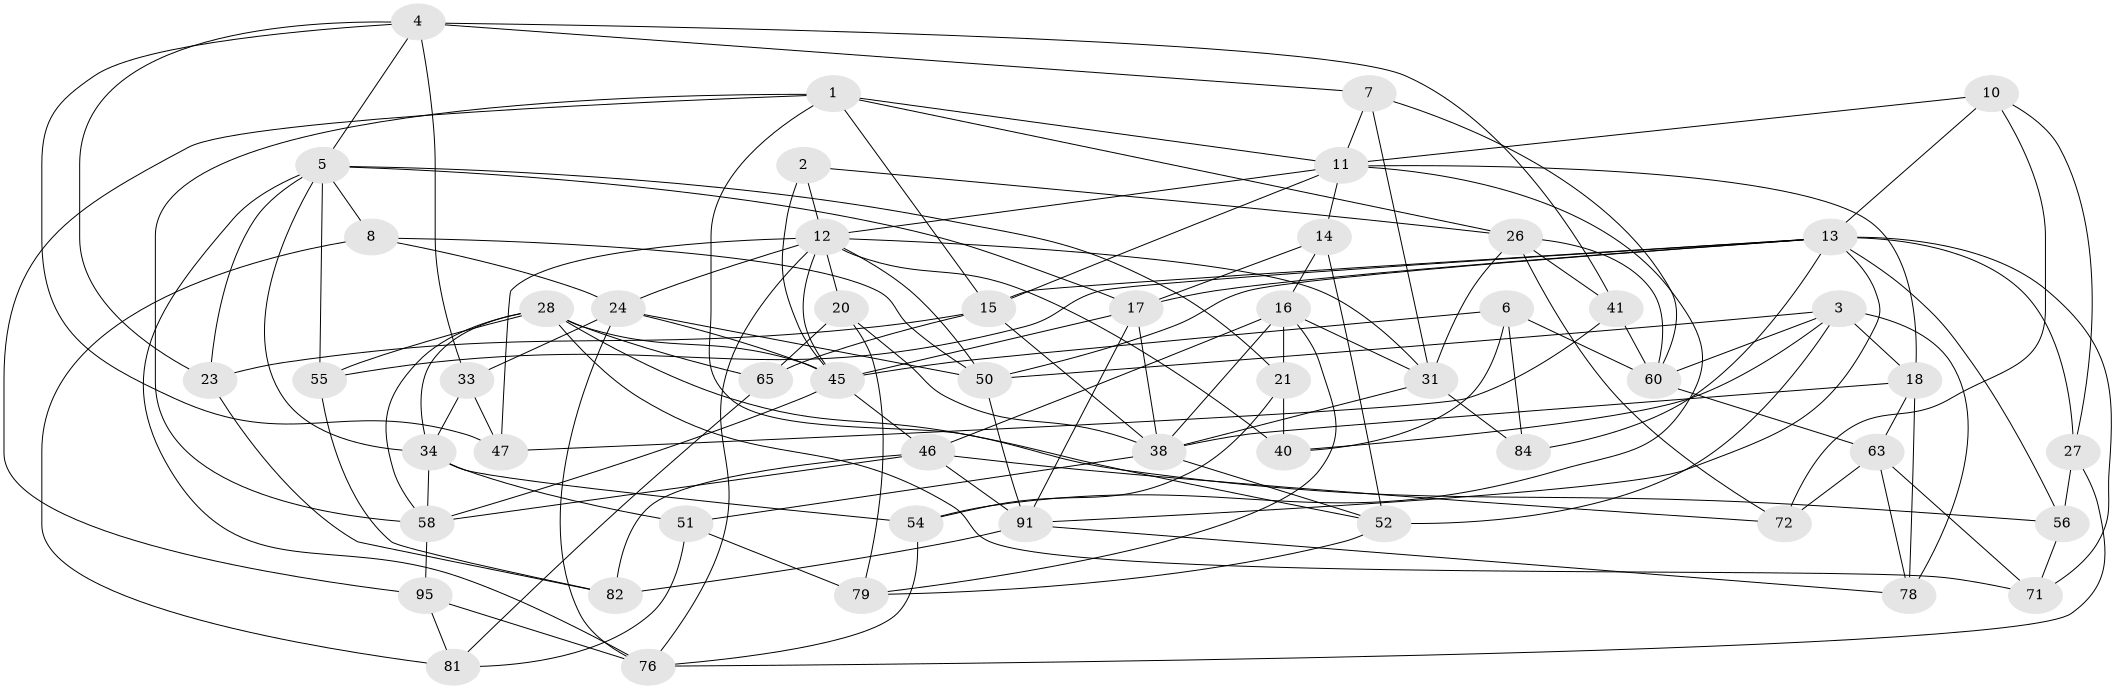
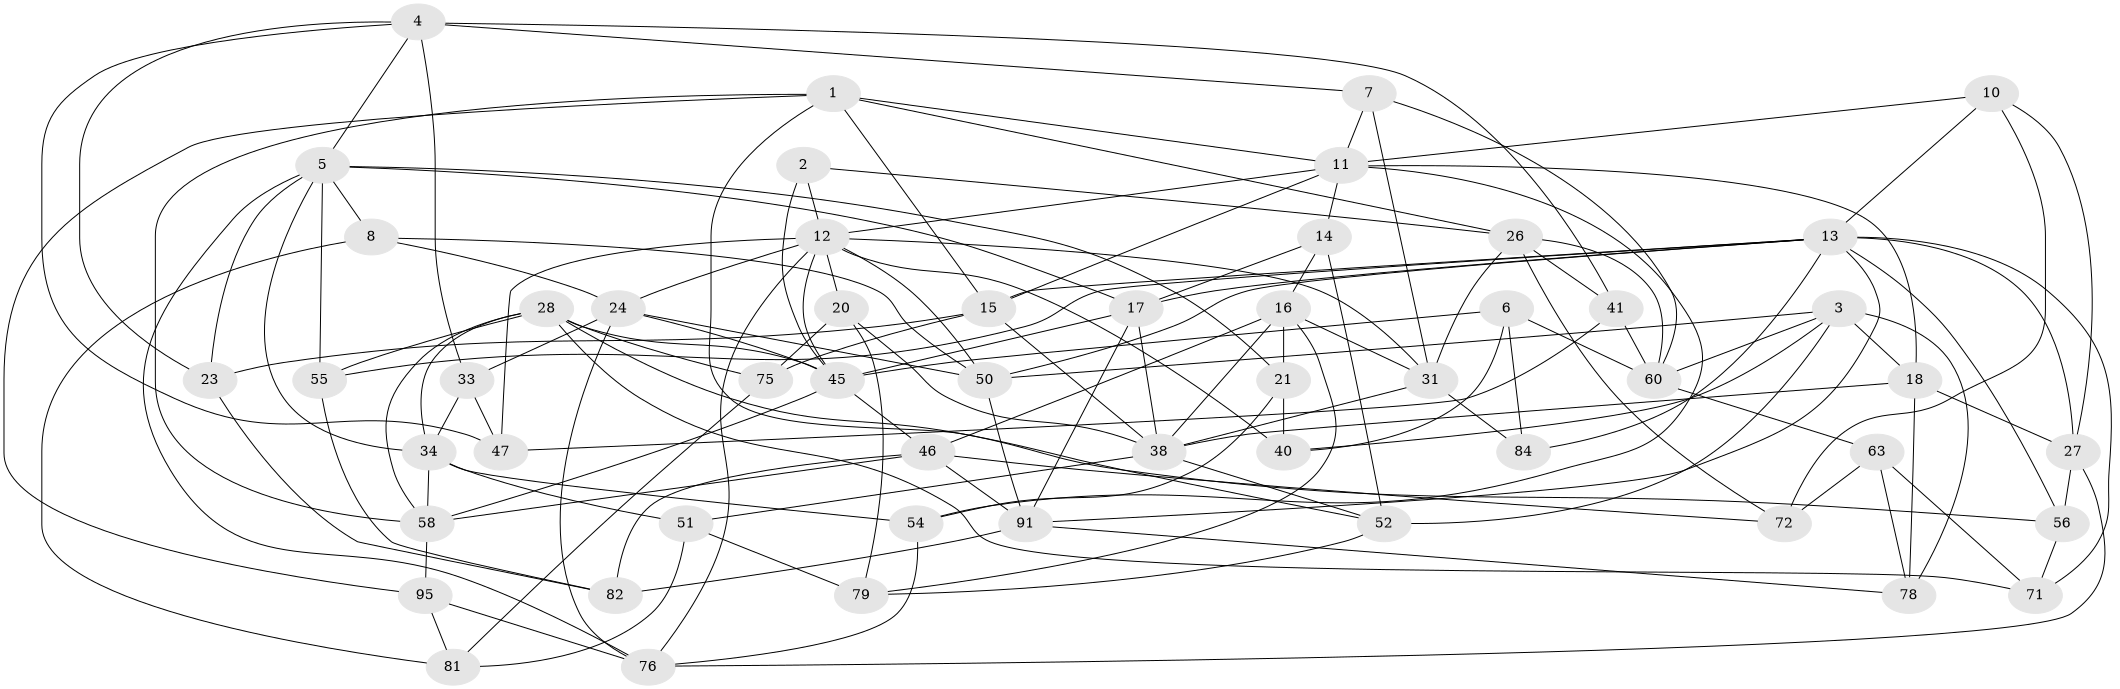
node "65": label "65" -> "75"
edge "18" -- "63": now "18" -- "27"
